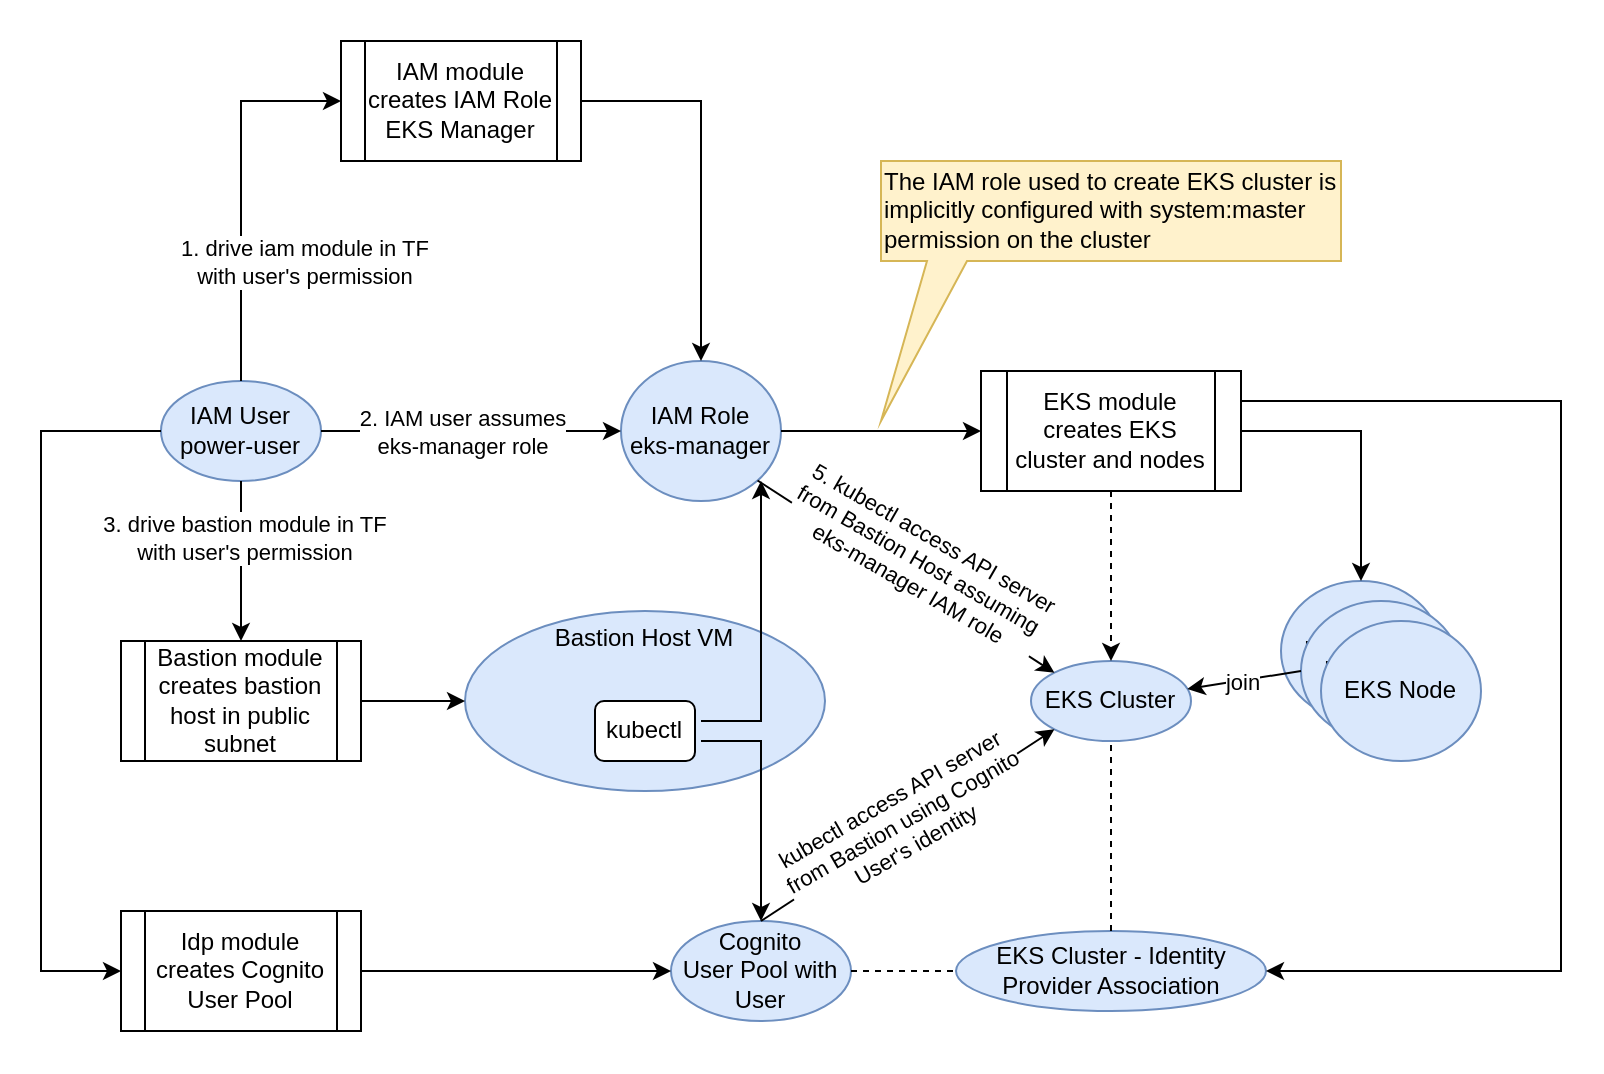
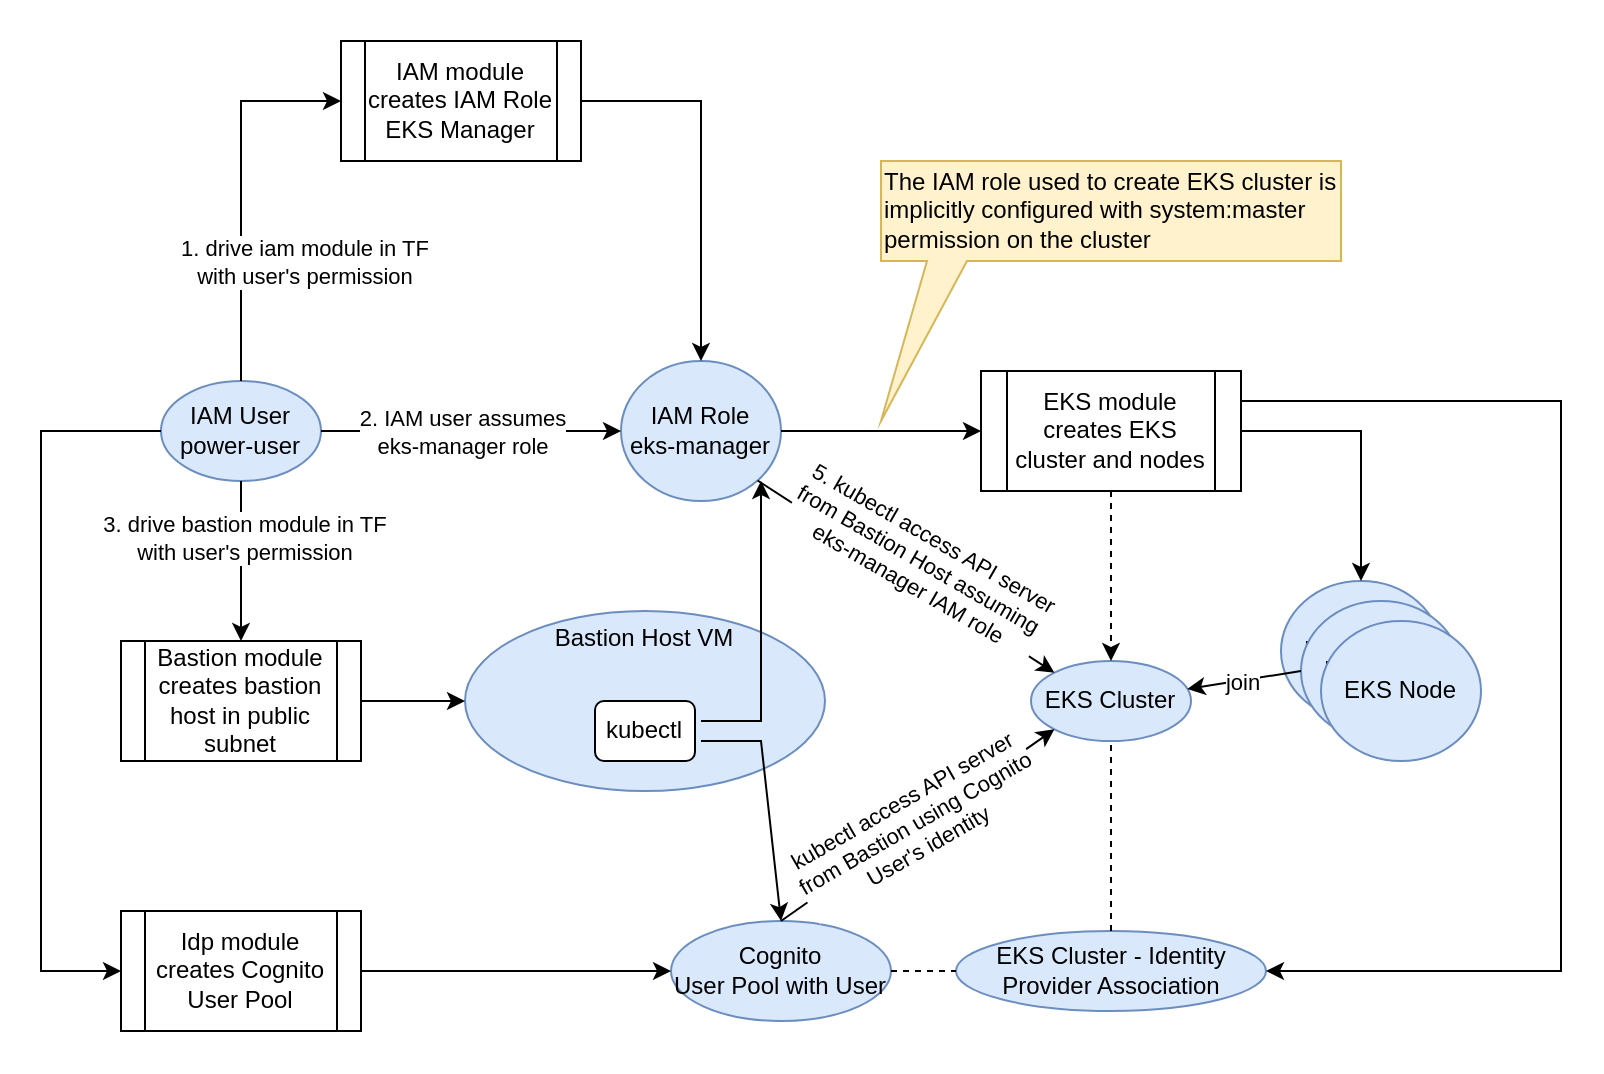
node "Cognito User Pool with User": size 180x100 -> 220x100
